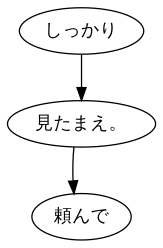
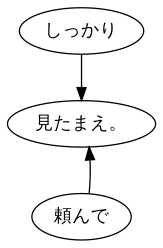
edge "見たまえ。" -> "頼んで": reversed
